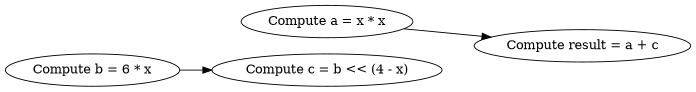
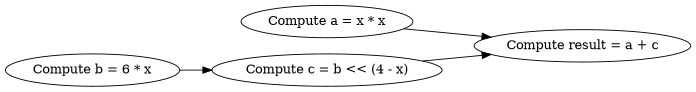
edge "Compute c = b << (4 - x)" -> "Compute result = a + c": added
